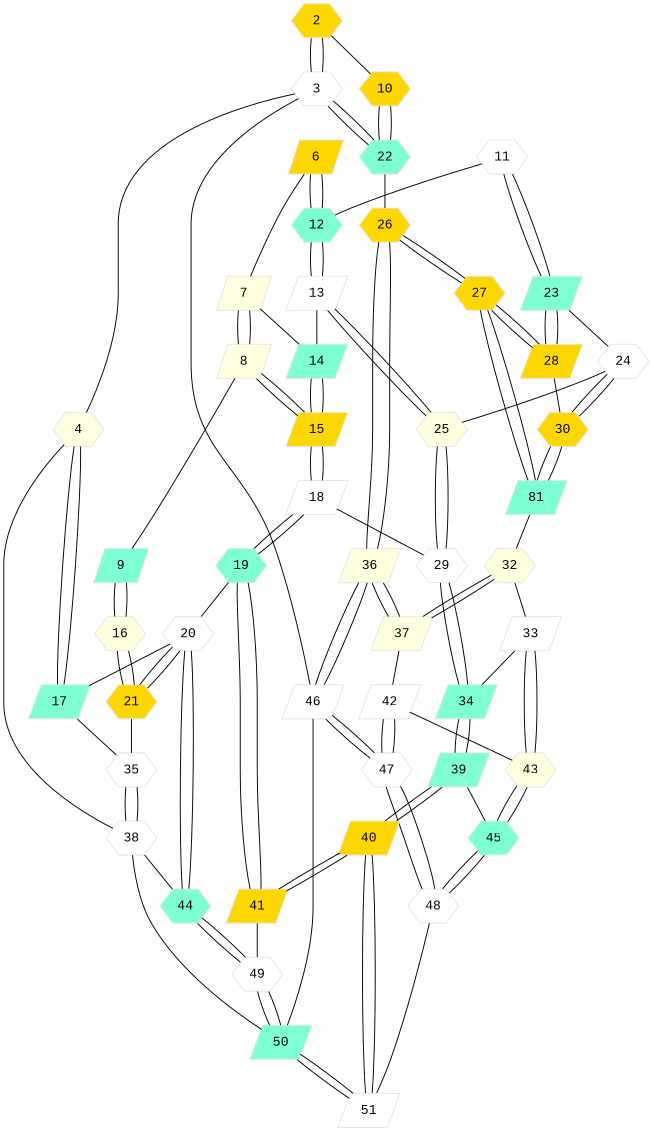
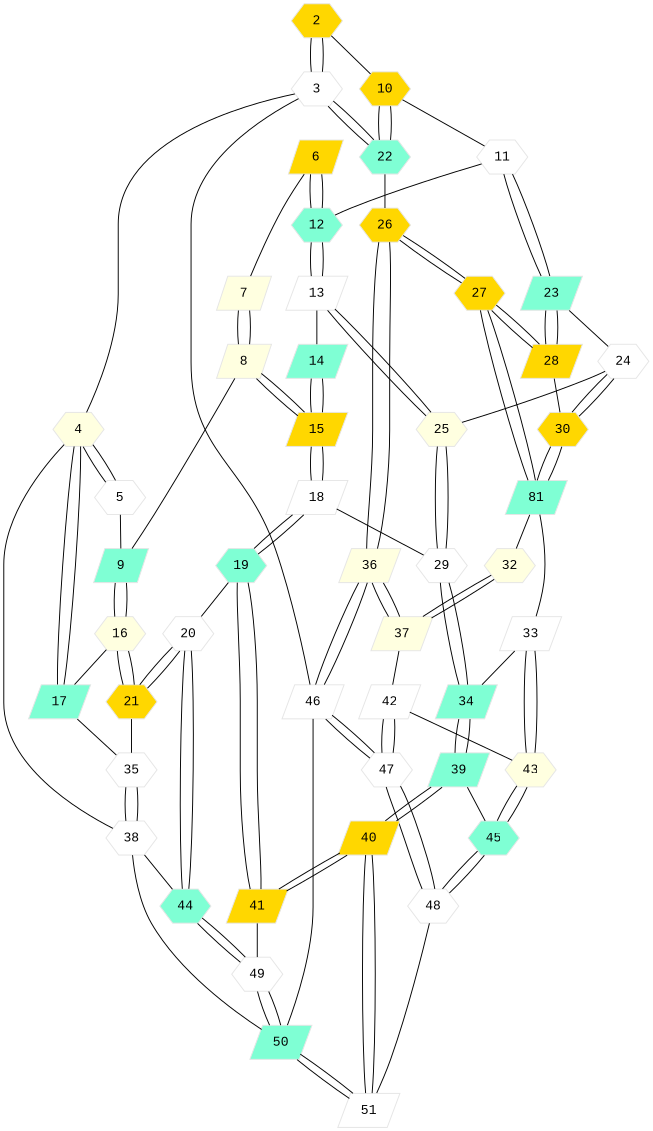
edge "10" -- "11": added
edge "7" -- "14": removed
node "5": added
edge "32" -- "33": now "81" -- "33"
edge "20" -- "17": now "16" -- "17"
